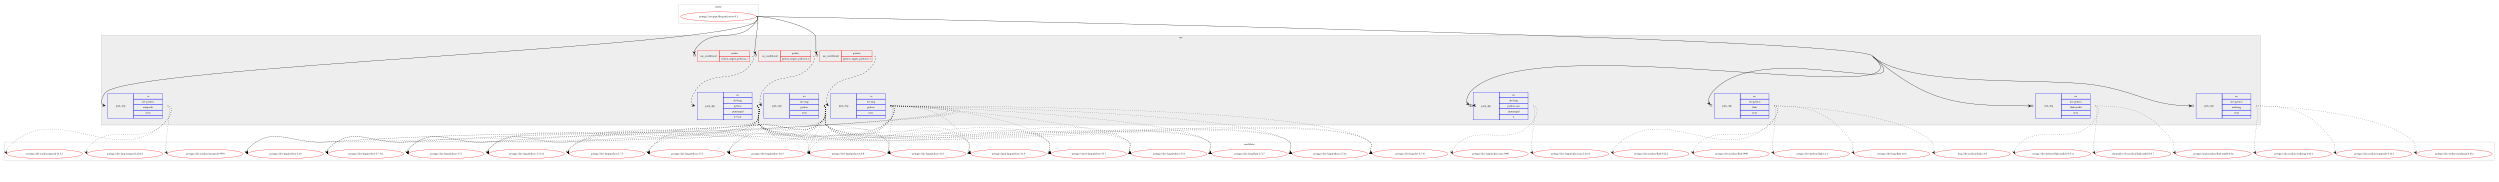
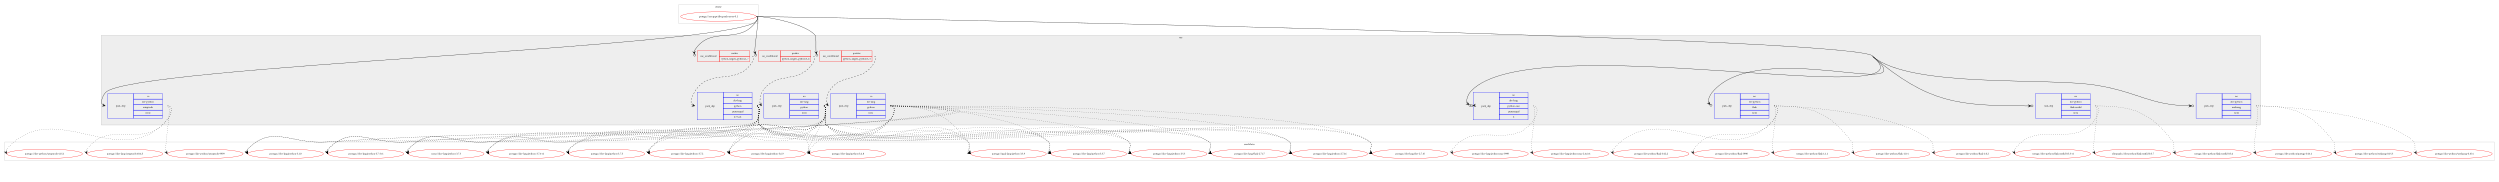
node "portage://dev-pack/setuptools-41.5.1": label "portage://dev-pack/setuptools-41.5.1" -> "portage://dev-python/setuptools-41.5.1"
node "portage://dev-lang/python-3.7.5": label "portage://dev-lang/python-3.7.5" -> "none://dev-lang/python-3.7.5"
node "portage://dev-lang/python-3.6.5": removed
node "portage://server-lang/python-3.5.7": label "portage://server-lang/python-3.5.7" -> "portage://dev-lang/python-3.5.7"
node "portage://dev-lang/flask-1.0.4": label "portage://dev-lang/flask-1.0.4" -> "portage://dev-python/flask-1.0.4"
node "lang://dev-python/flask-1.0.2": label "lang://dev-python/flask-1.0.2" -> "portage://dev-python/flask-1.0.2"
node "portage://pack-python/flask-restful-0.3.6": label "portage://pack-python/flask-restful-0.3.6" -> "portage://dev-python/flask-restful-0.3.6"
node "portage://dev-python/werkzeug-0.14.1": label "portage://dev-python/werkzeug-0.14.1" -> "portage://dev-python/portage-0.14.1"
node "portage://dev-python/setuptools-0.15.5": label "portage://dev-python/setuptools-0.15.5" -> "portage://dev-python/werkzeug-0.15.5"
